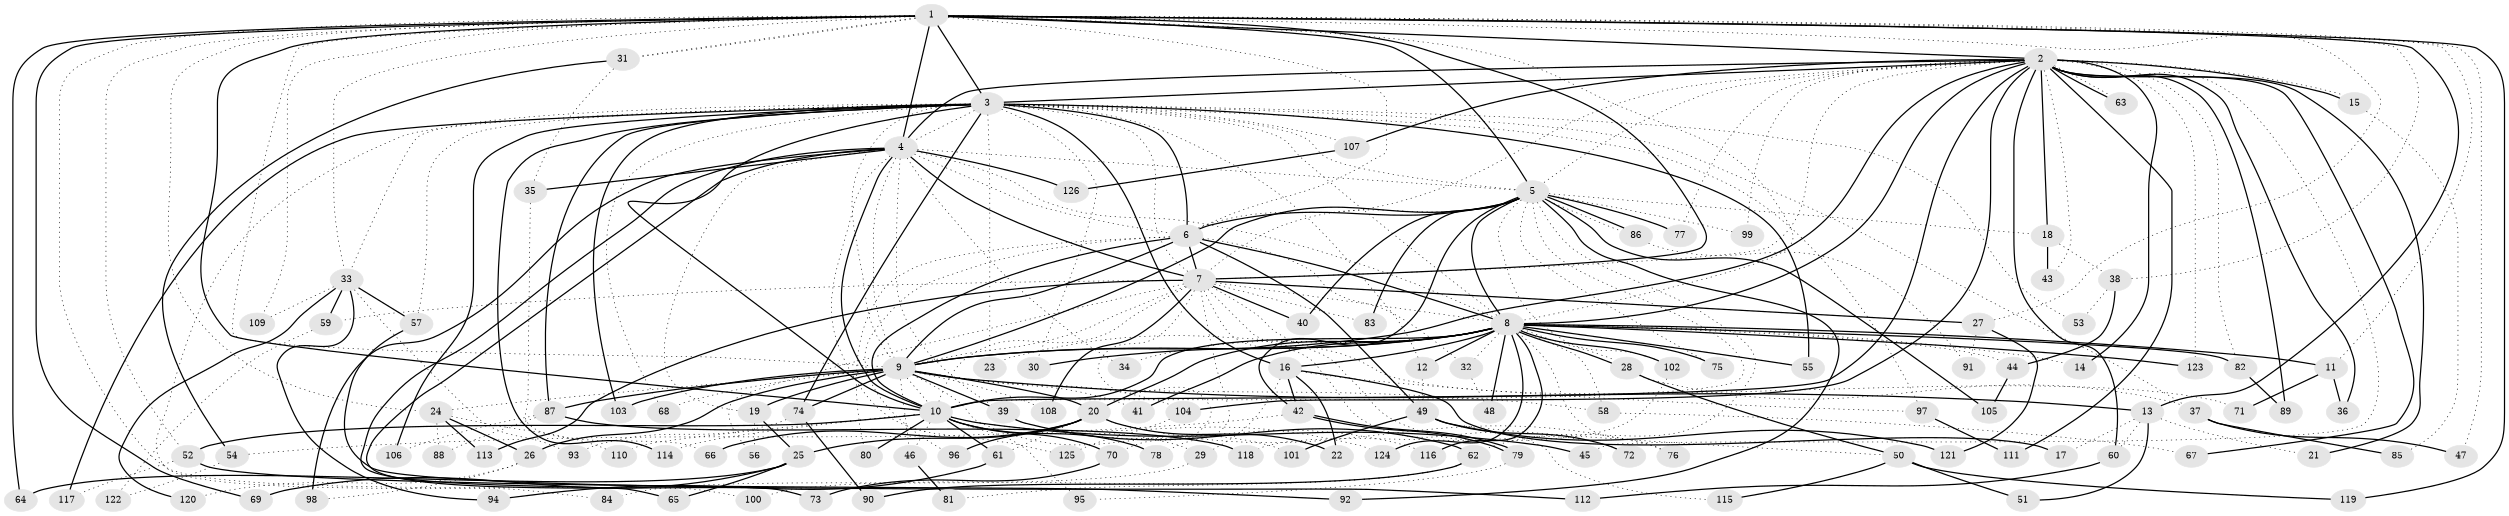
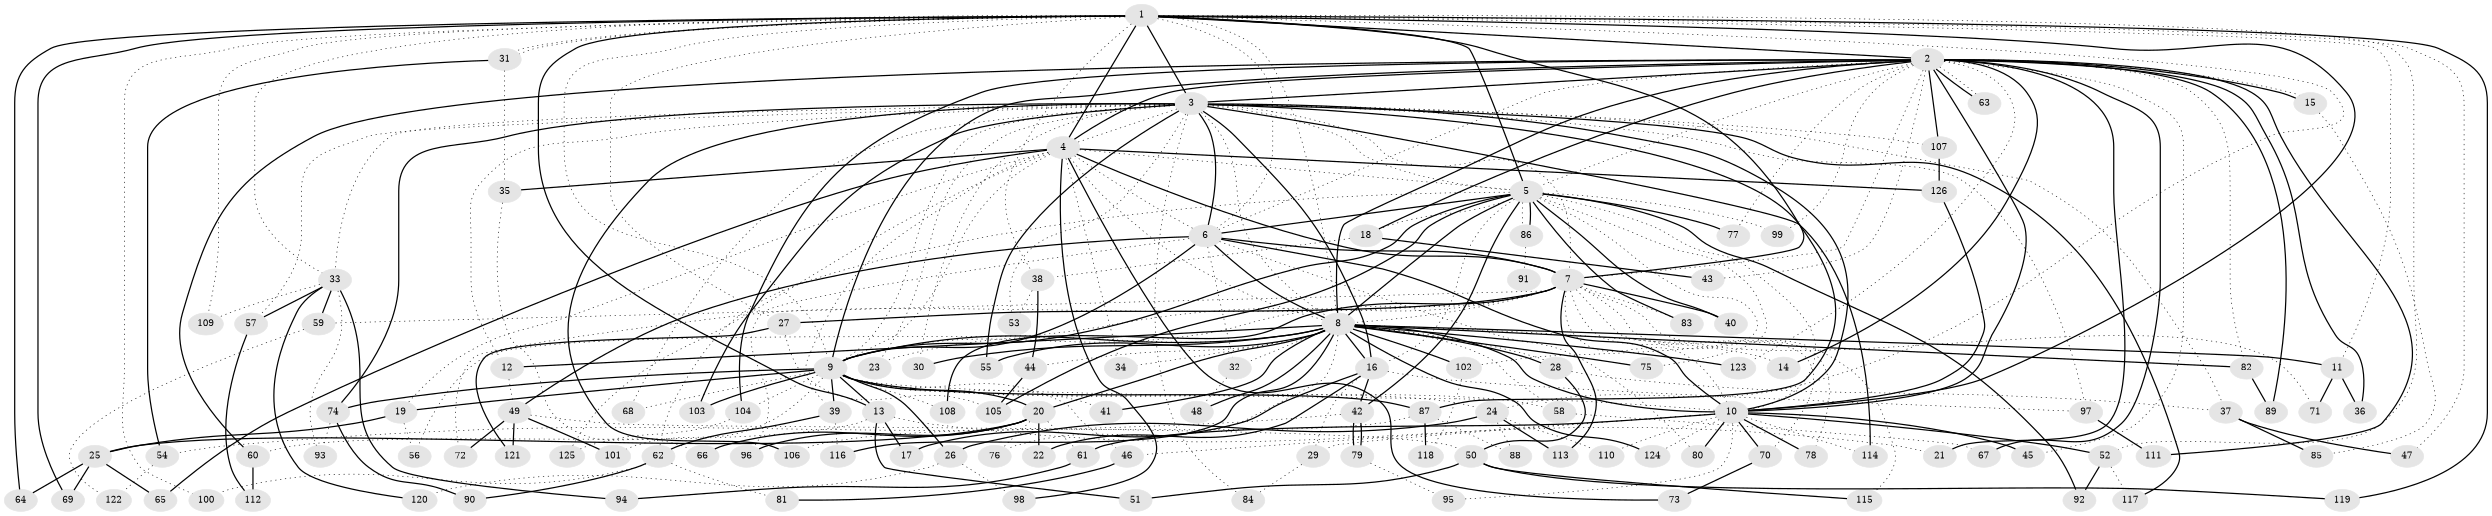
edge "5" -- "7": now "5" -- "16"
edge "4" -- "10": now "126" -- "10"
edge "27" -- "91": now "27" -- "105"
edge "13" -- "17": style dotted -> bold
